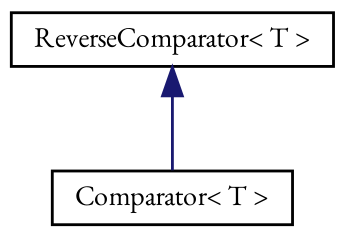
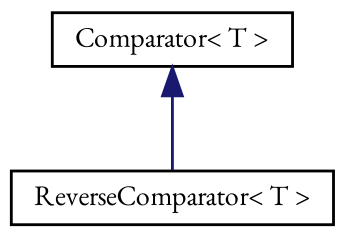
edge "Comparator< T >" -> "ReverseComparator< T >": reversed
